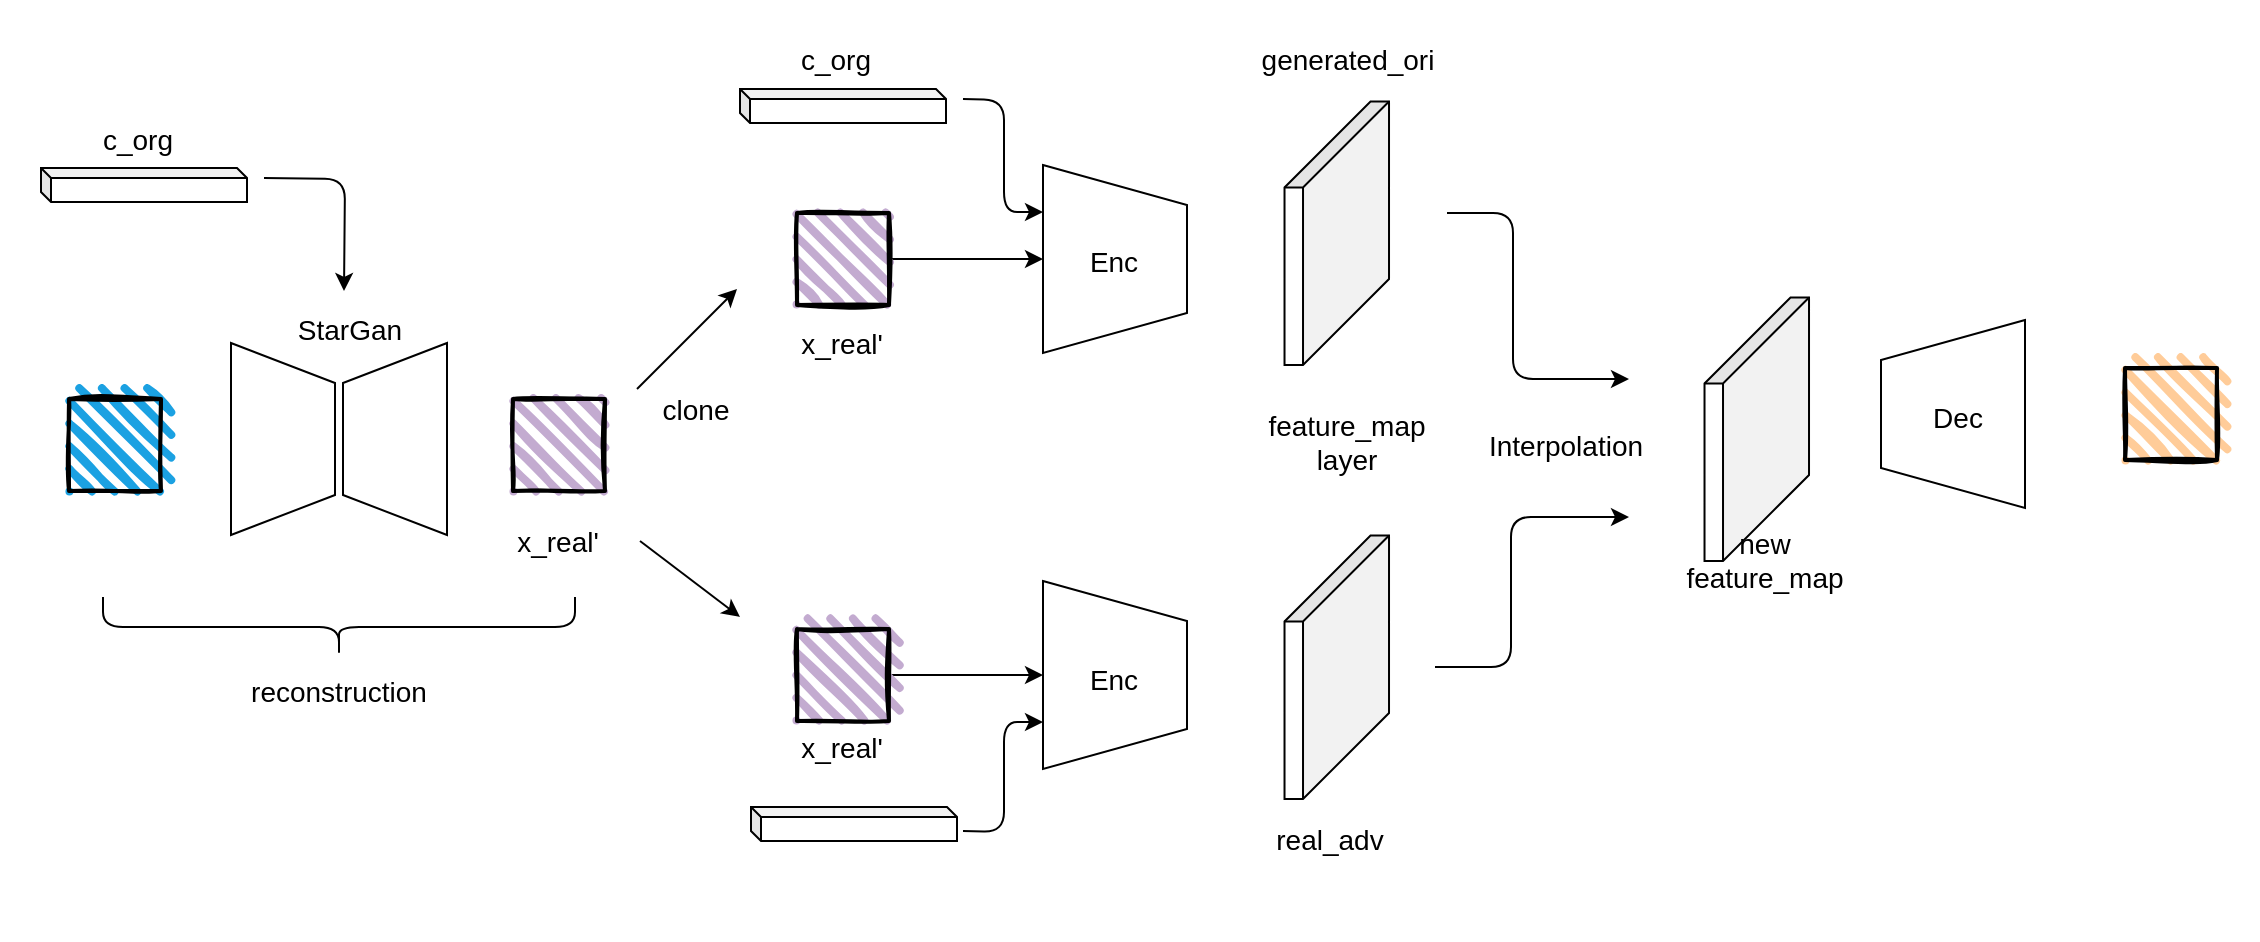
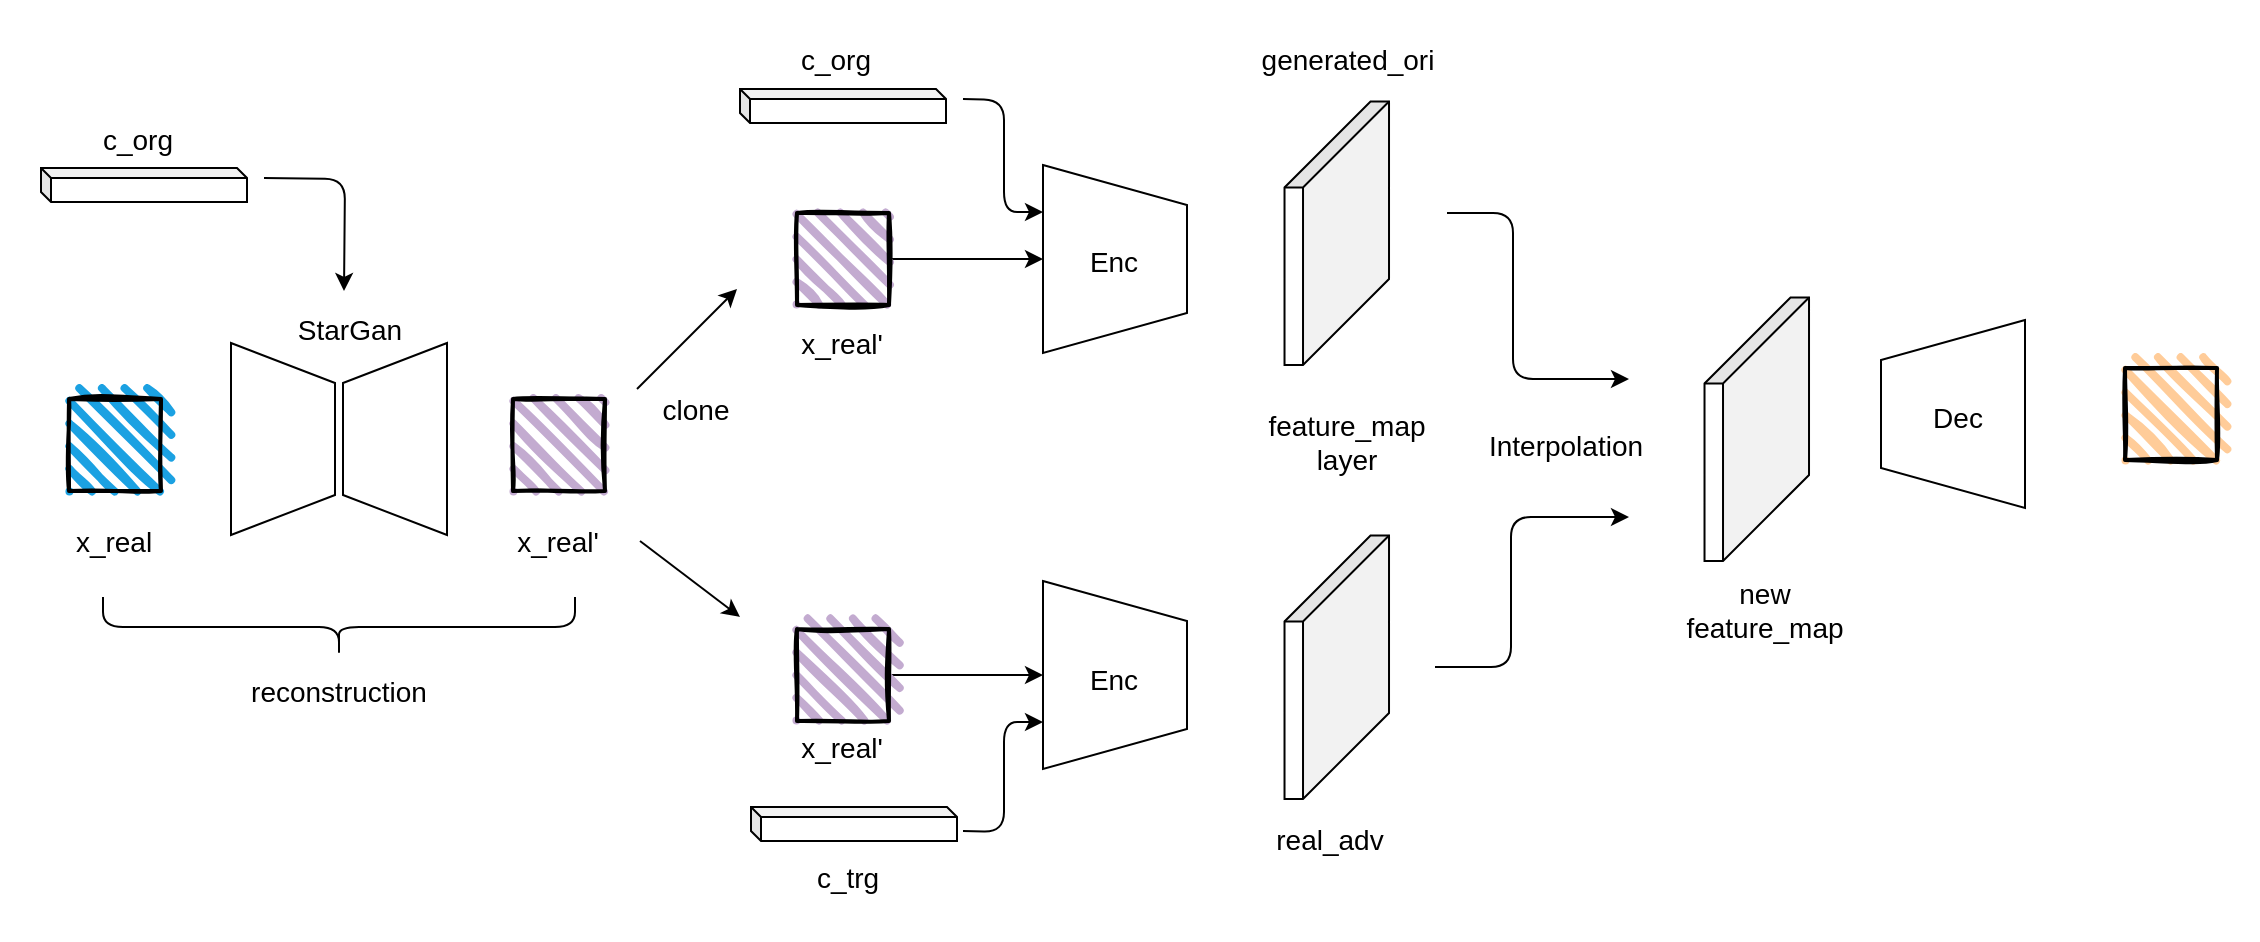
node "x_real": added
node "new feature_map": moved (1766, 561) -> (1766, 611)
node "c_trg": added
